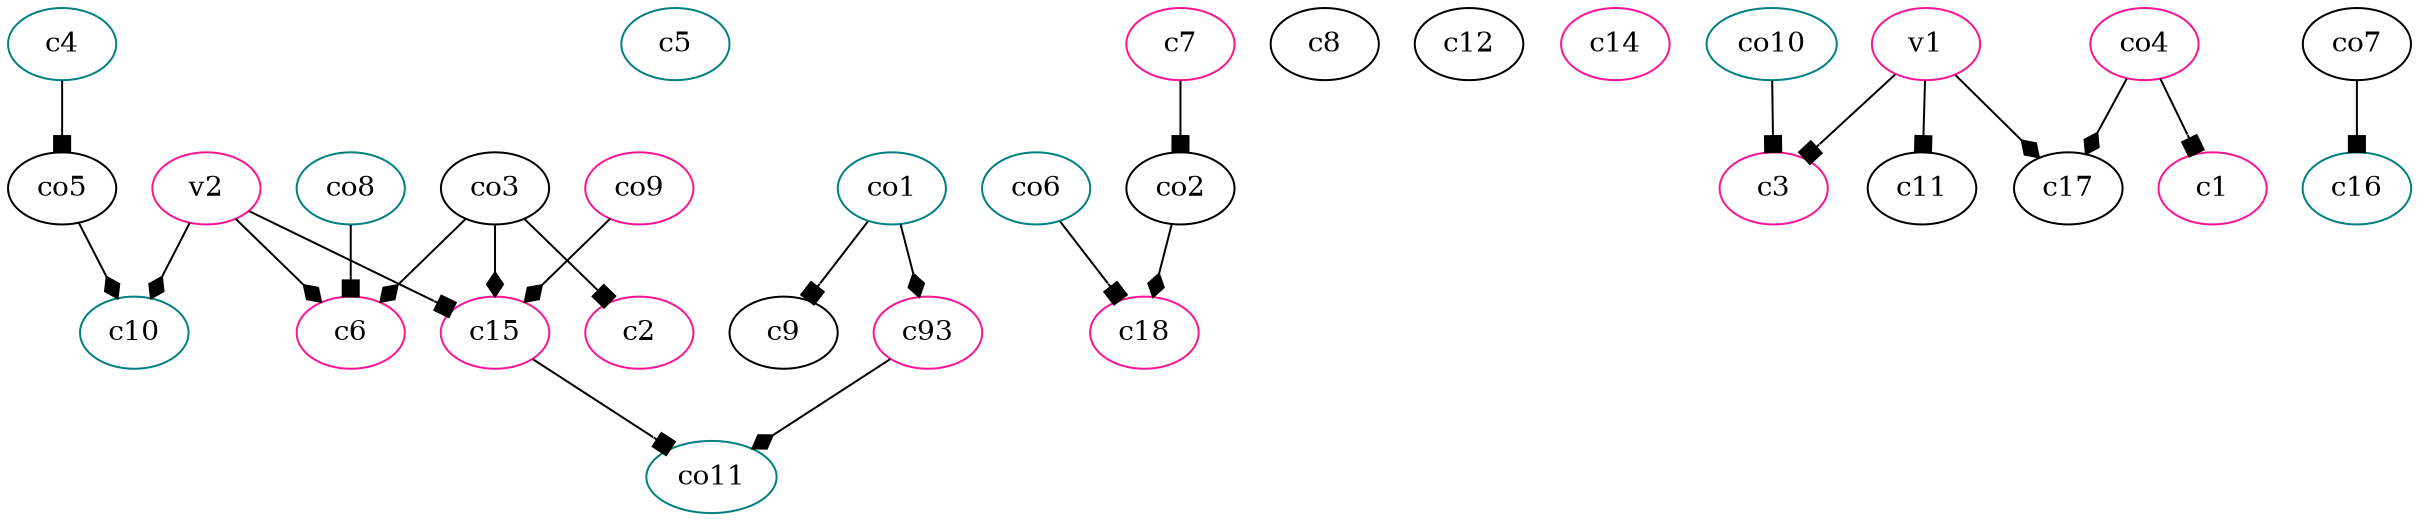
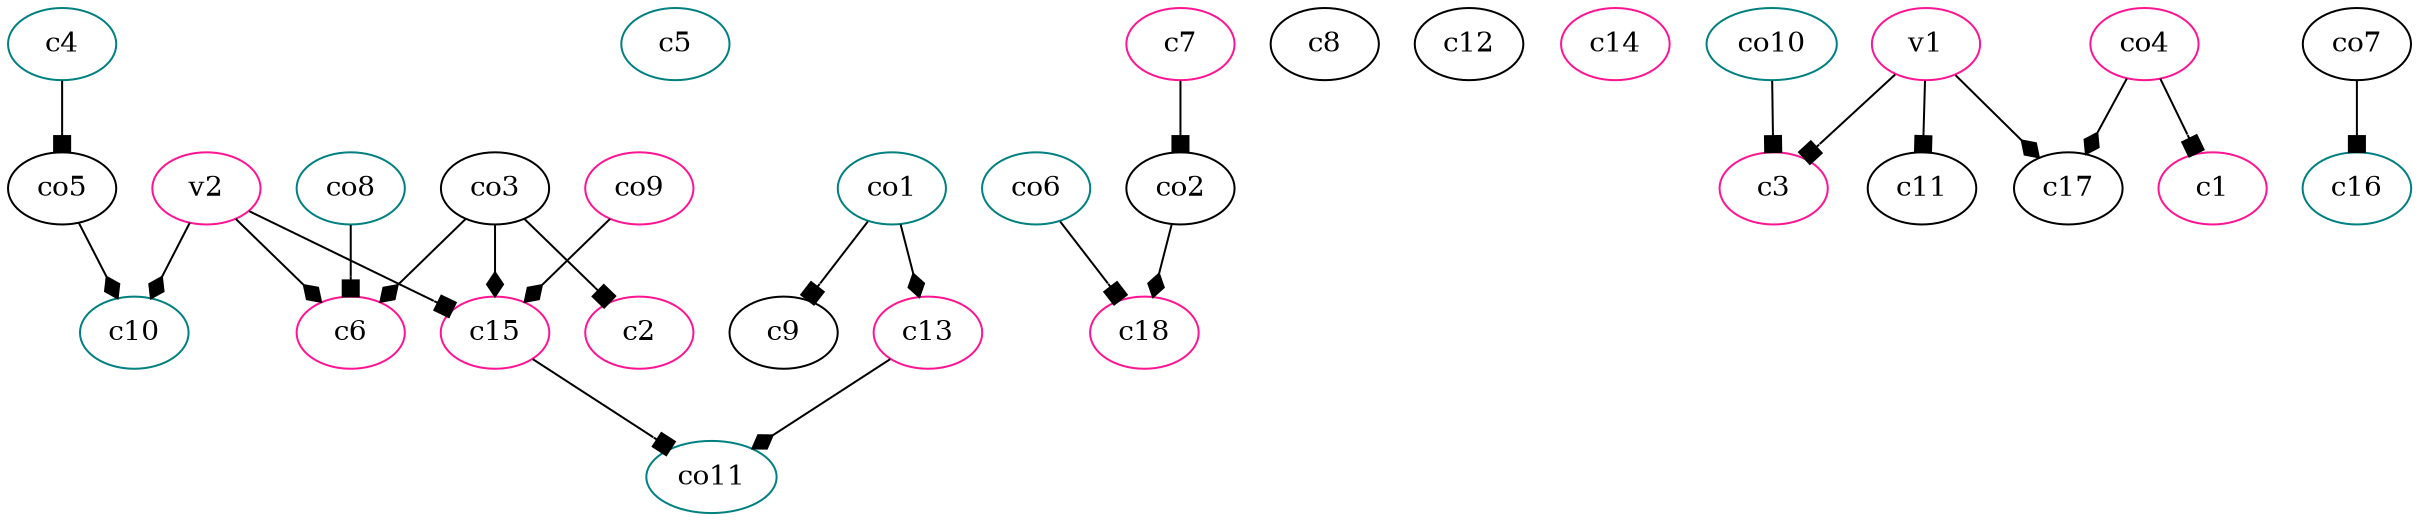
node "c93": label "c93" -> "c13"
